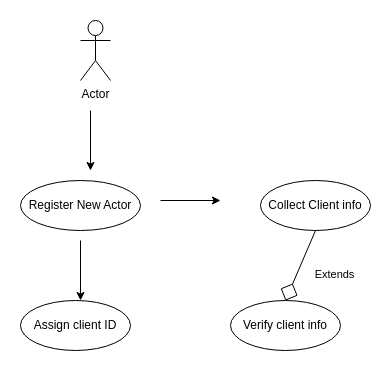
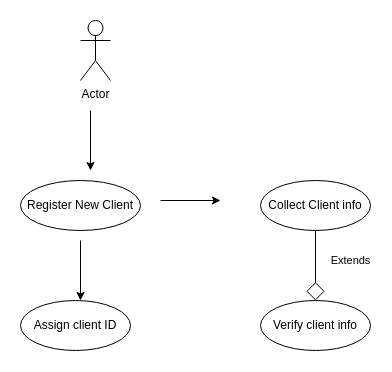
node "Register New Actor": label "Register New Actor" -> "Register New Client"
node "Verify client info": moved (286, 326) -> (316, 326)
